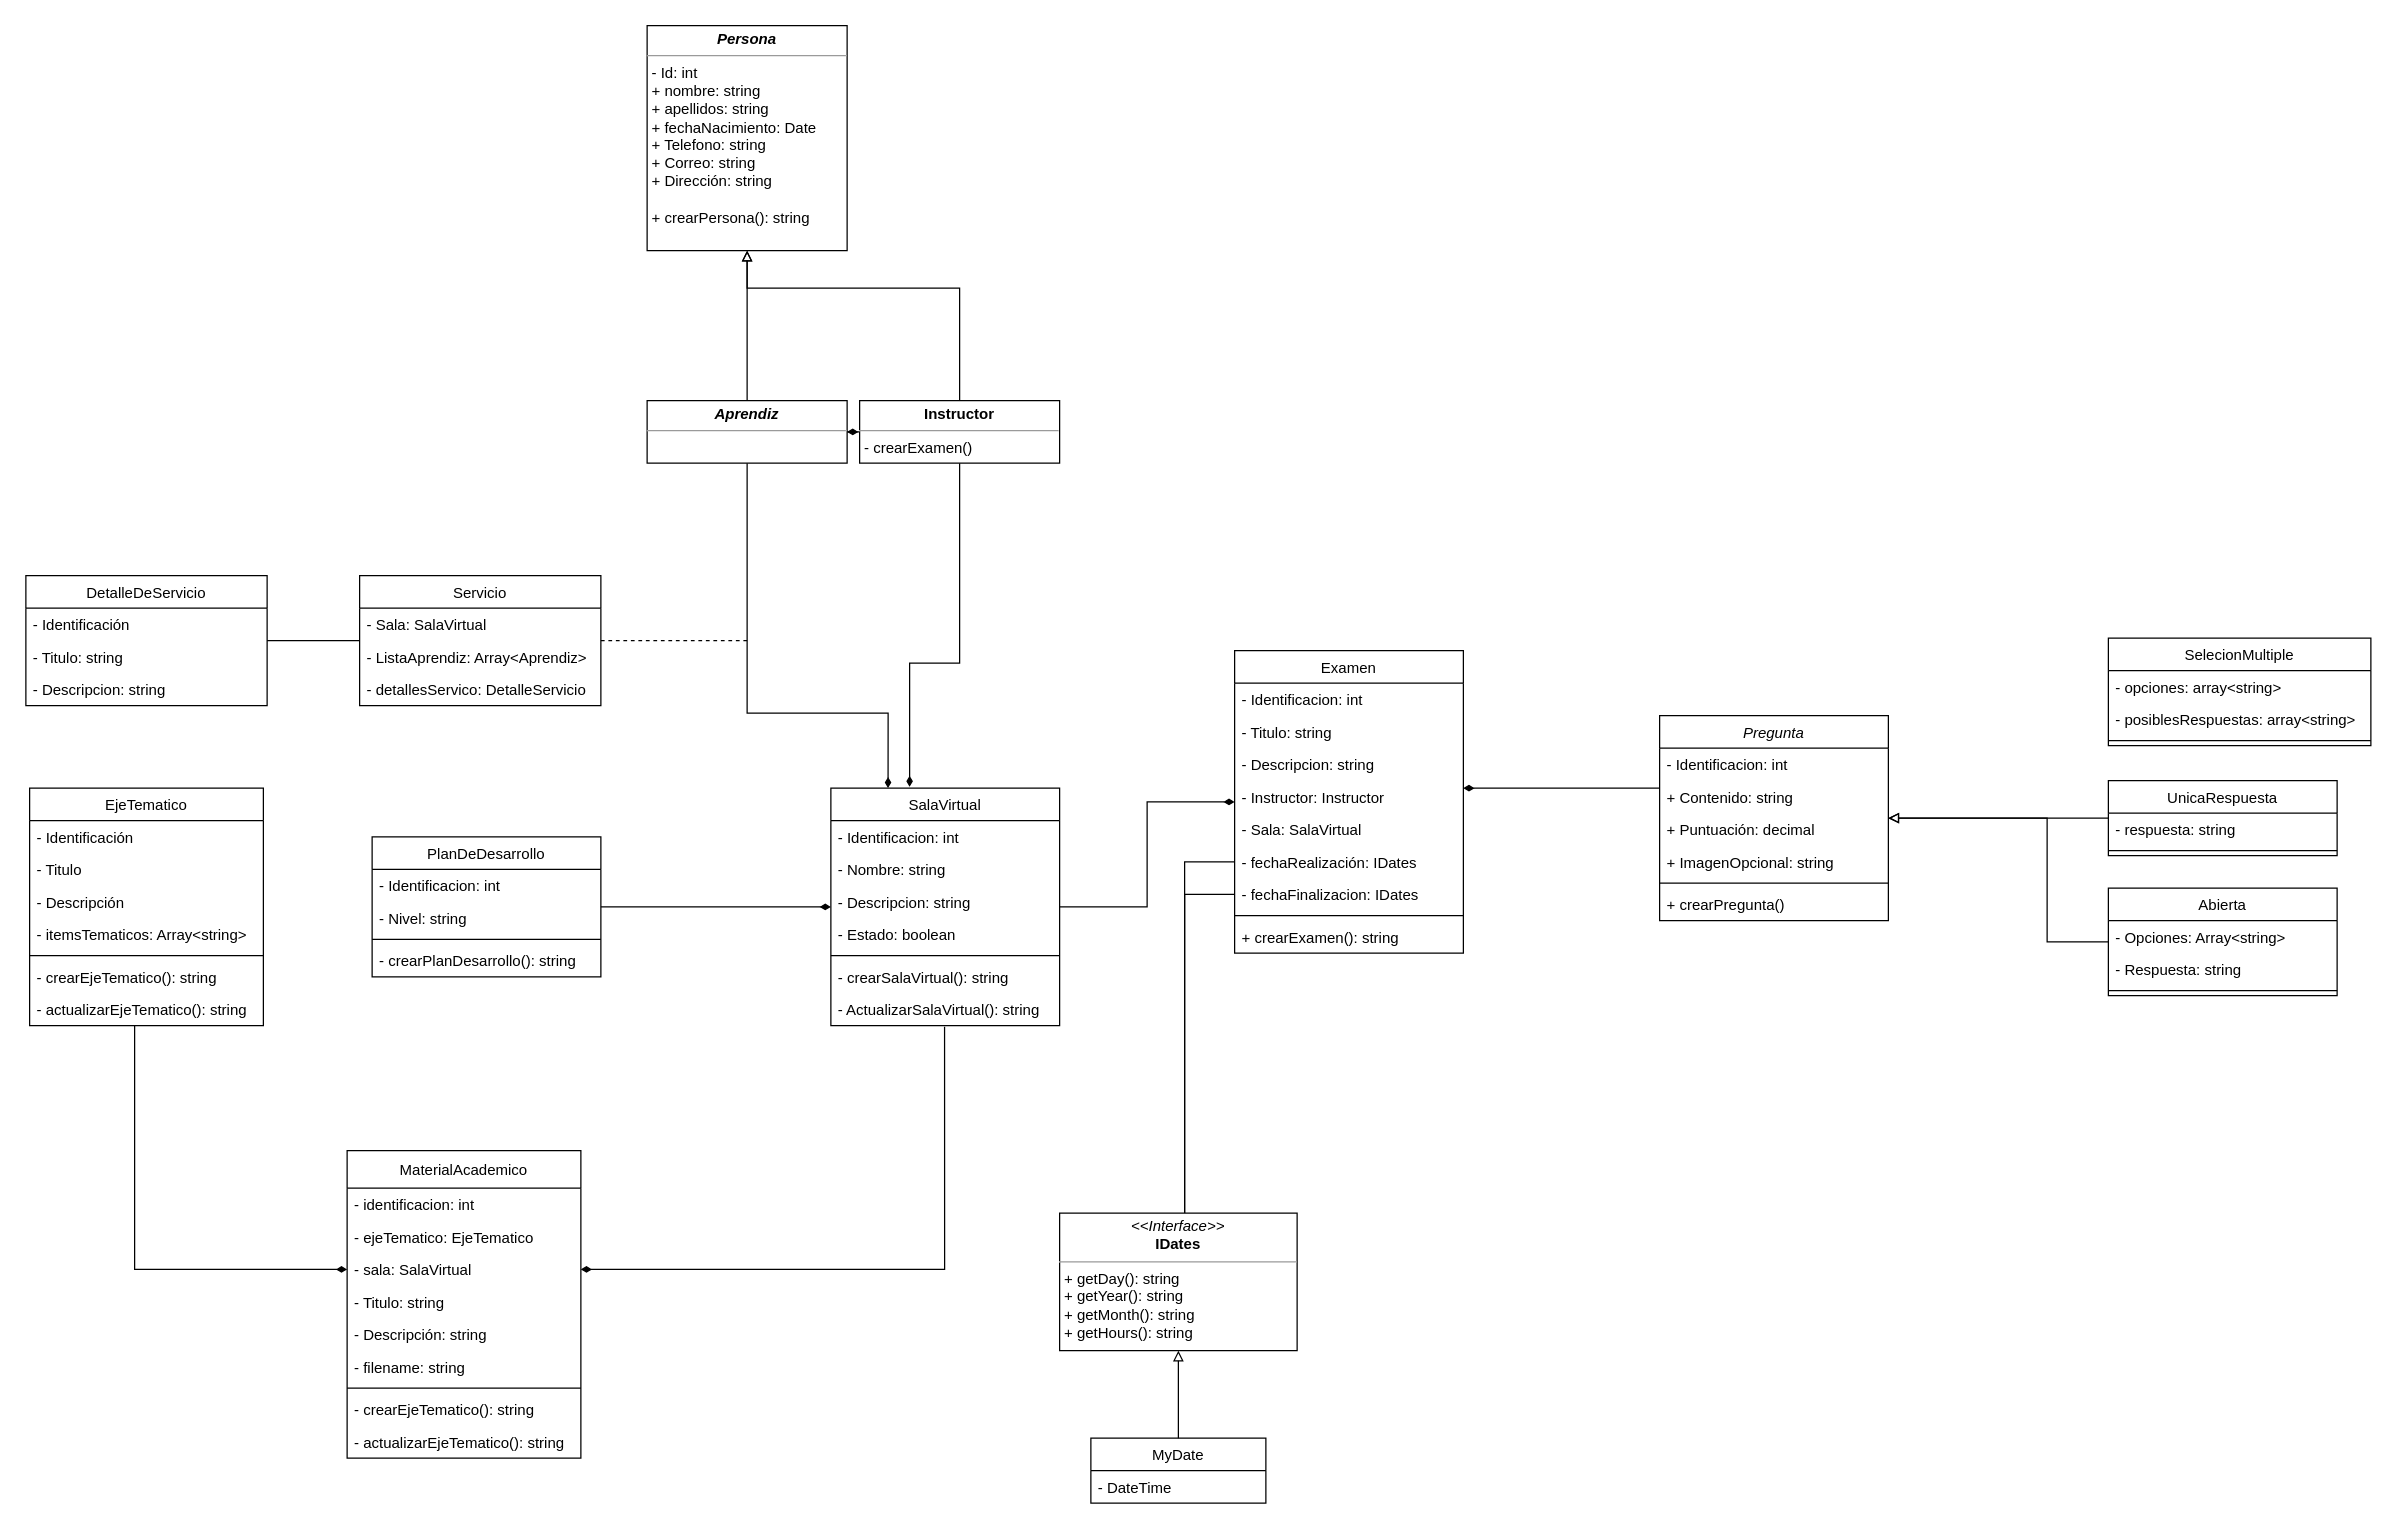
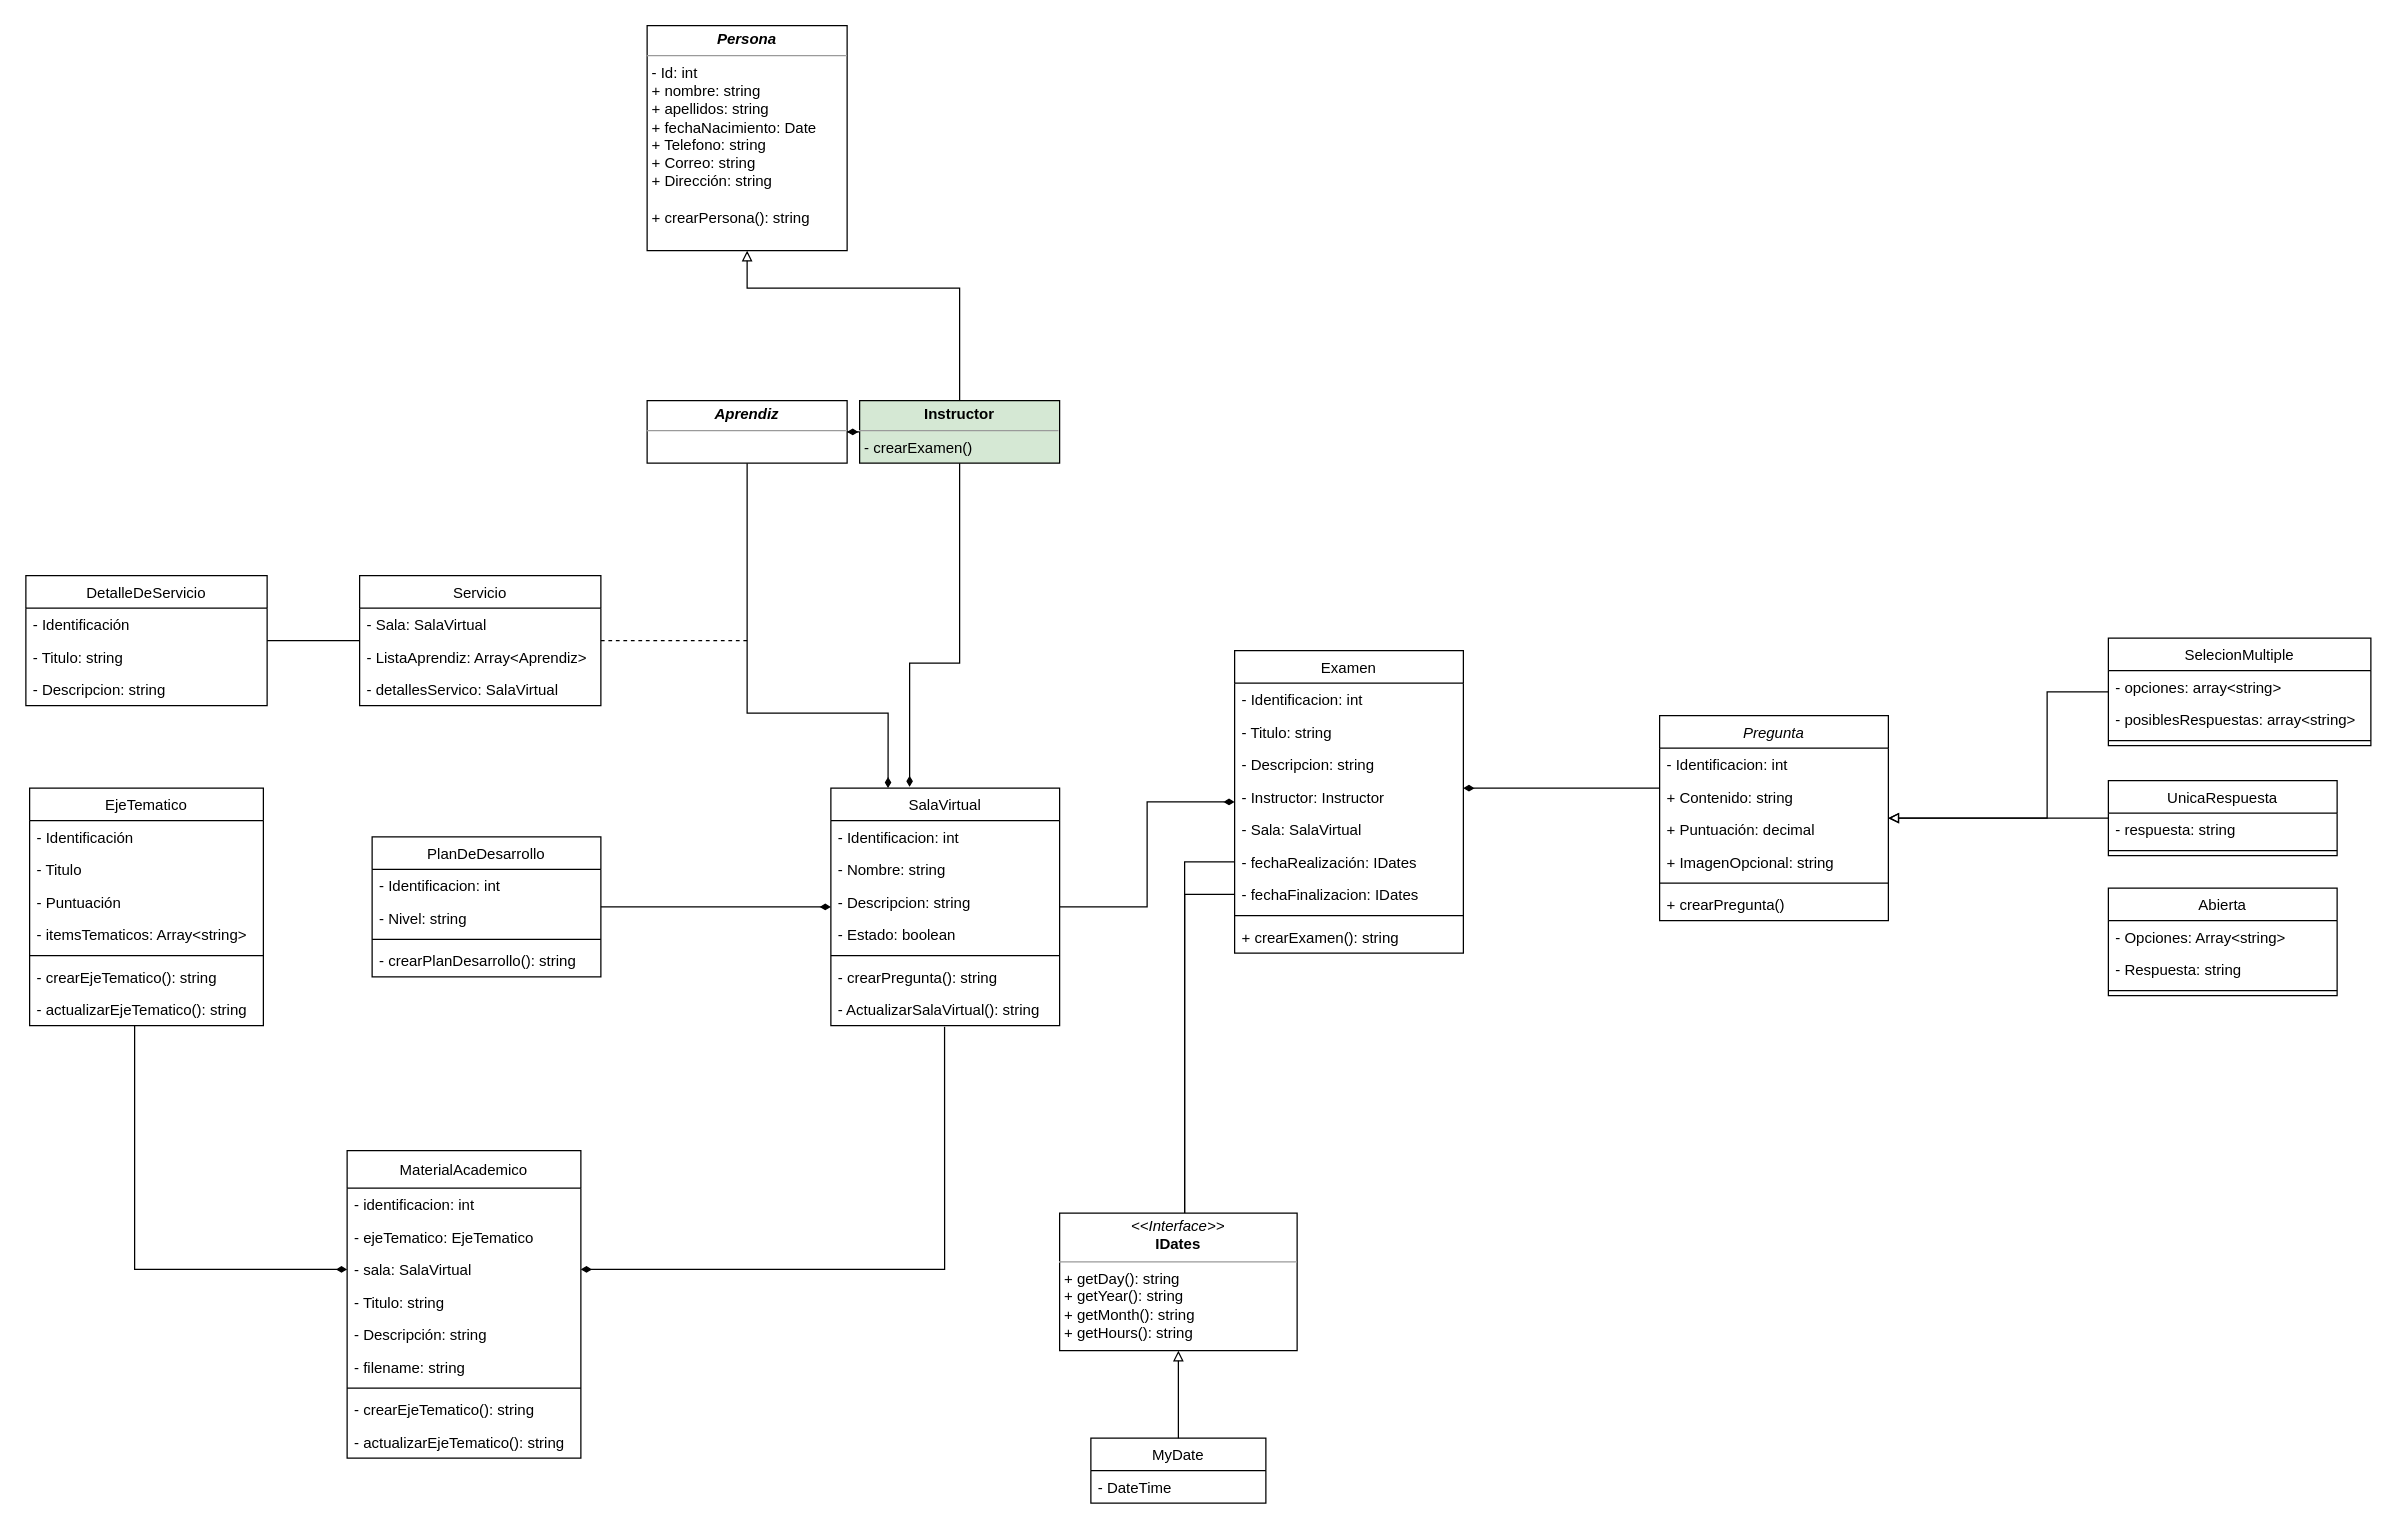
edge "Aprendiz" -> "Persona - Id: int + nombre: string + apellidos: string + fechaNacimiento: Date + Telefono: string + Correo: string + Dirección: string + crearPersona(): string": removed
node "Instructor - crearExamen()": fillcolor #ffffff -> #d5e8d4
node "- detallesServico: DetalleServicio": label "- detallesServico: DetalleServicio" -> "- detallesServico: SalaVirtual"
edge "SelecionMultiple" -> "Pregunta": added
node "- Descripción": label "- Descripción" -> "- Puntuación"
edge "Abierta" -> "Pregunta": removed
node "- crearSalaVirtual(): string": label "- crearSalaVirtual(): string" -> "- crearPregunta(): string"
